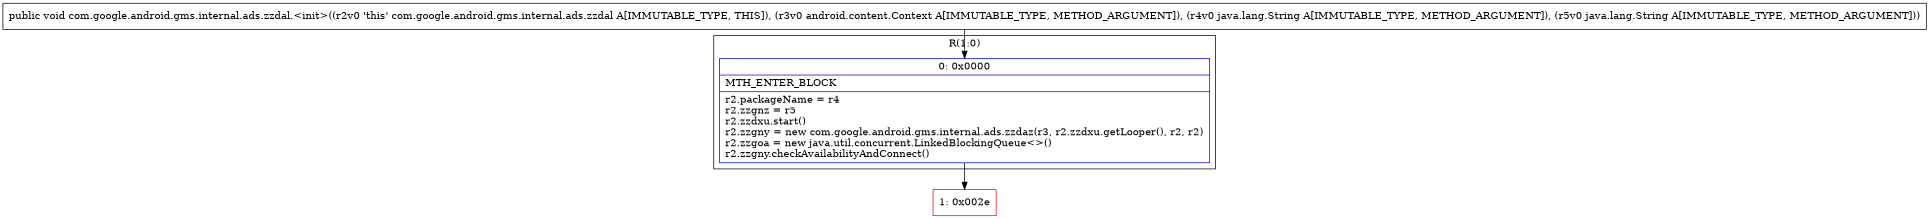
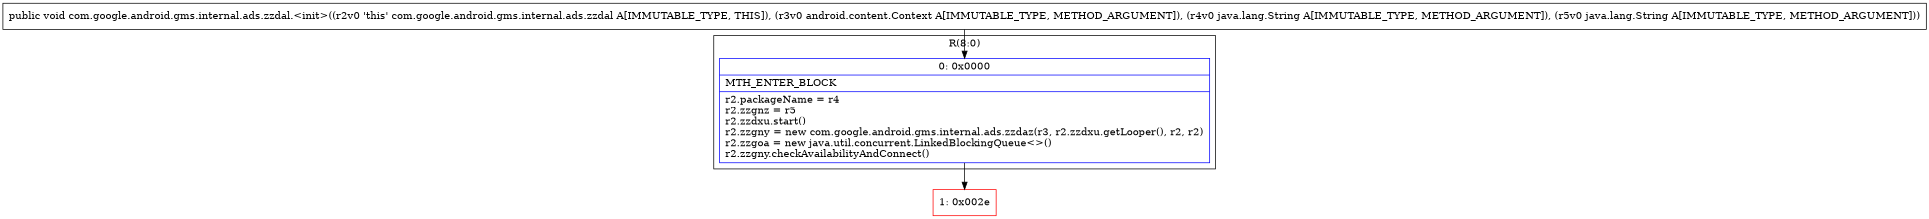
cluster "R(1:0)": label "R(1:0)" -> "R(8:0)"
